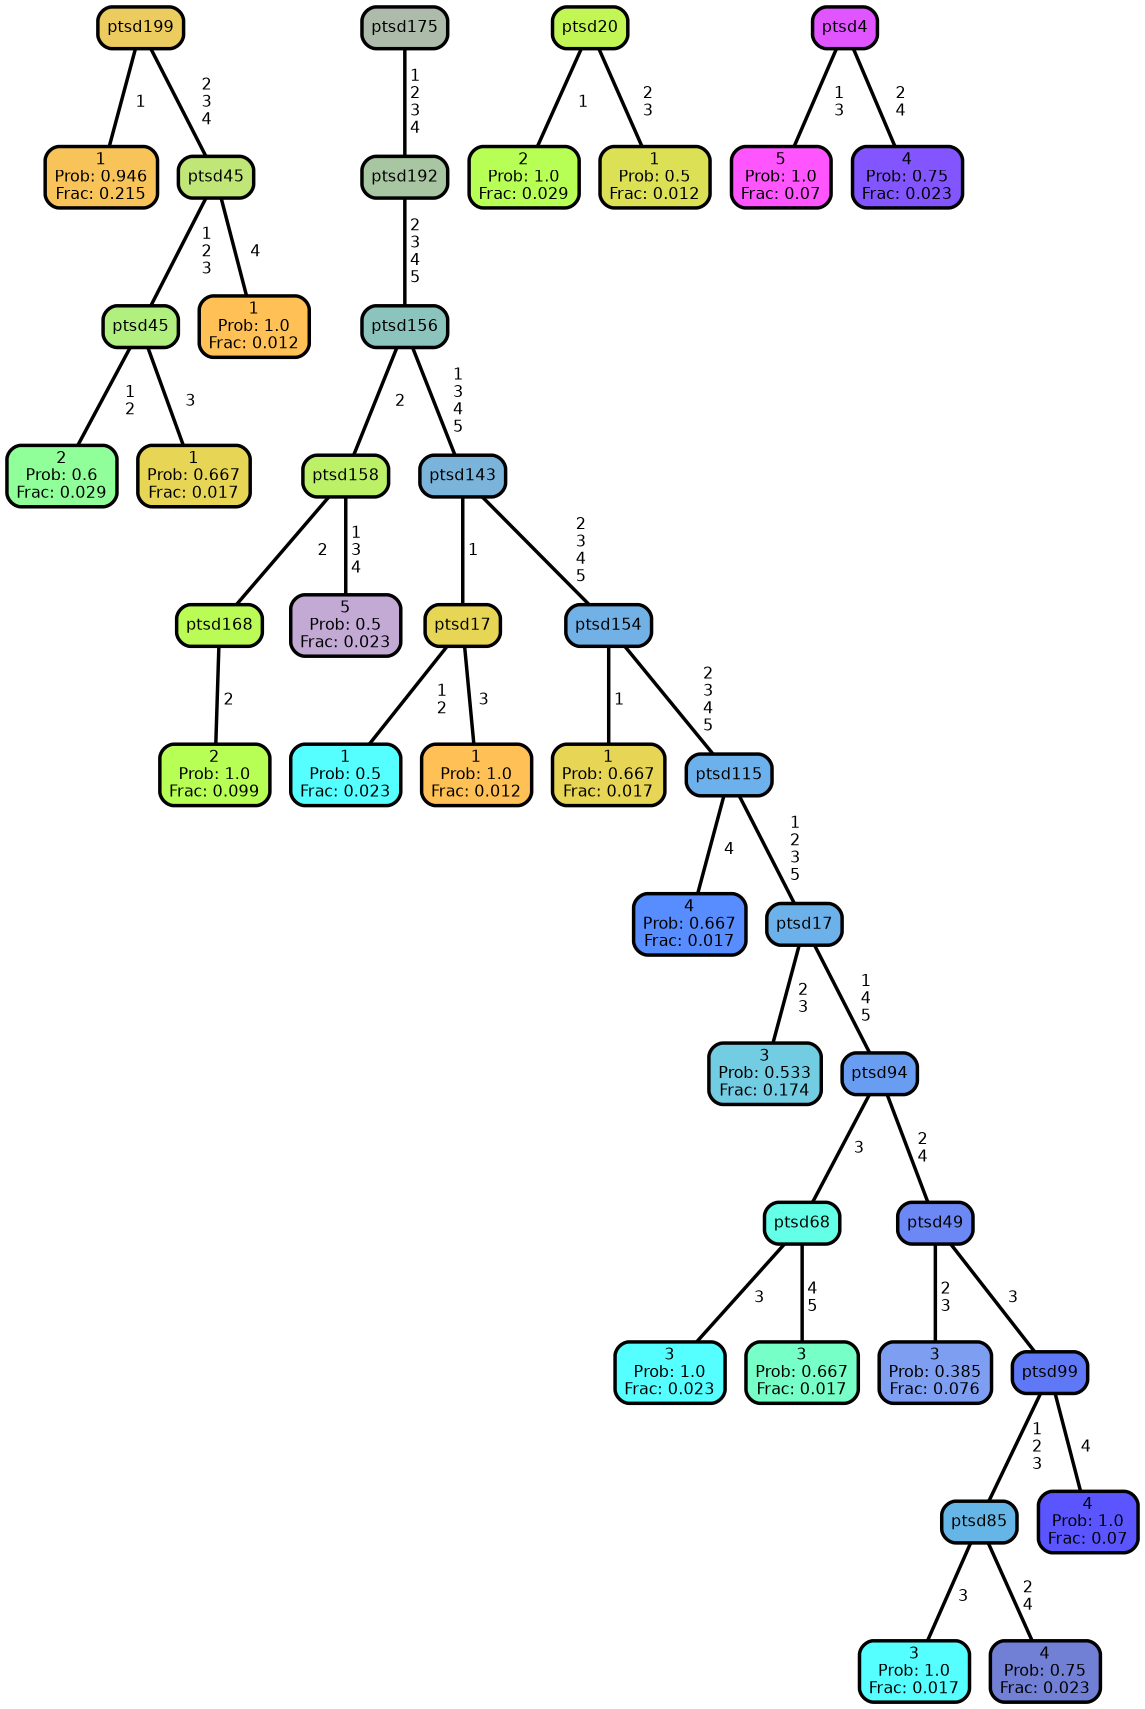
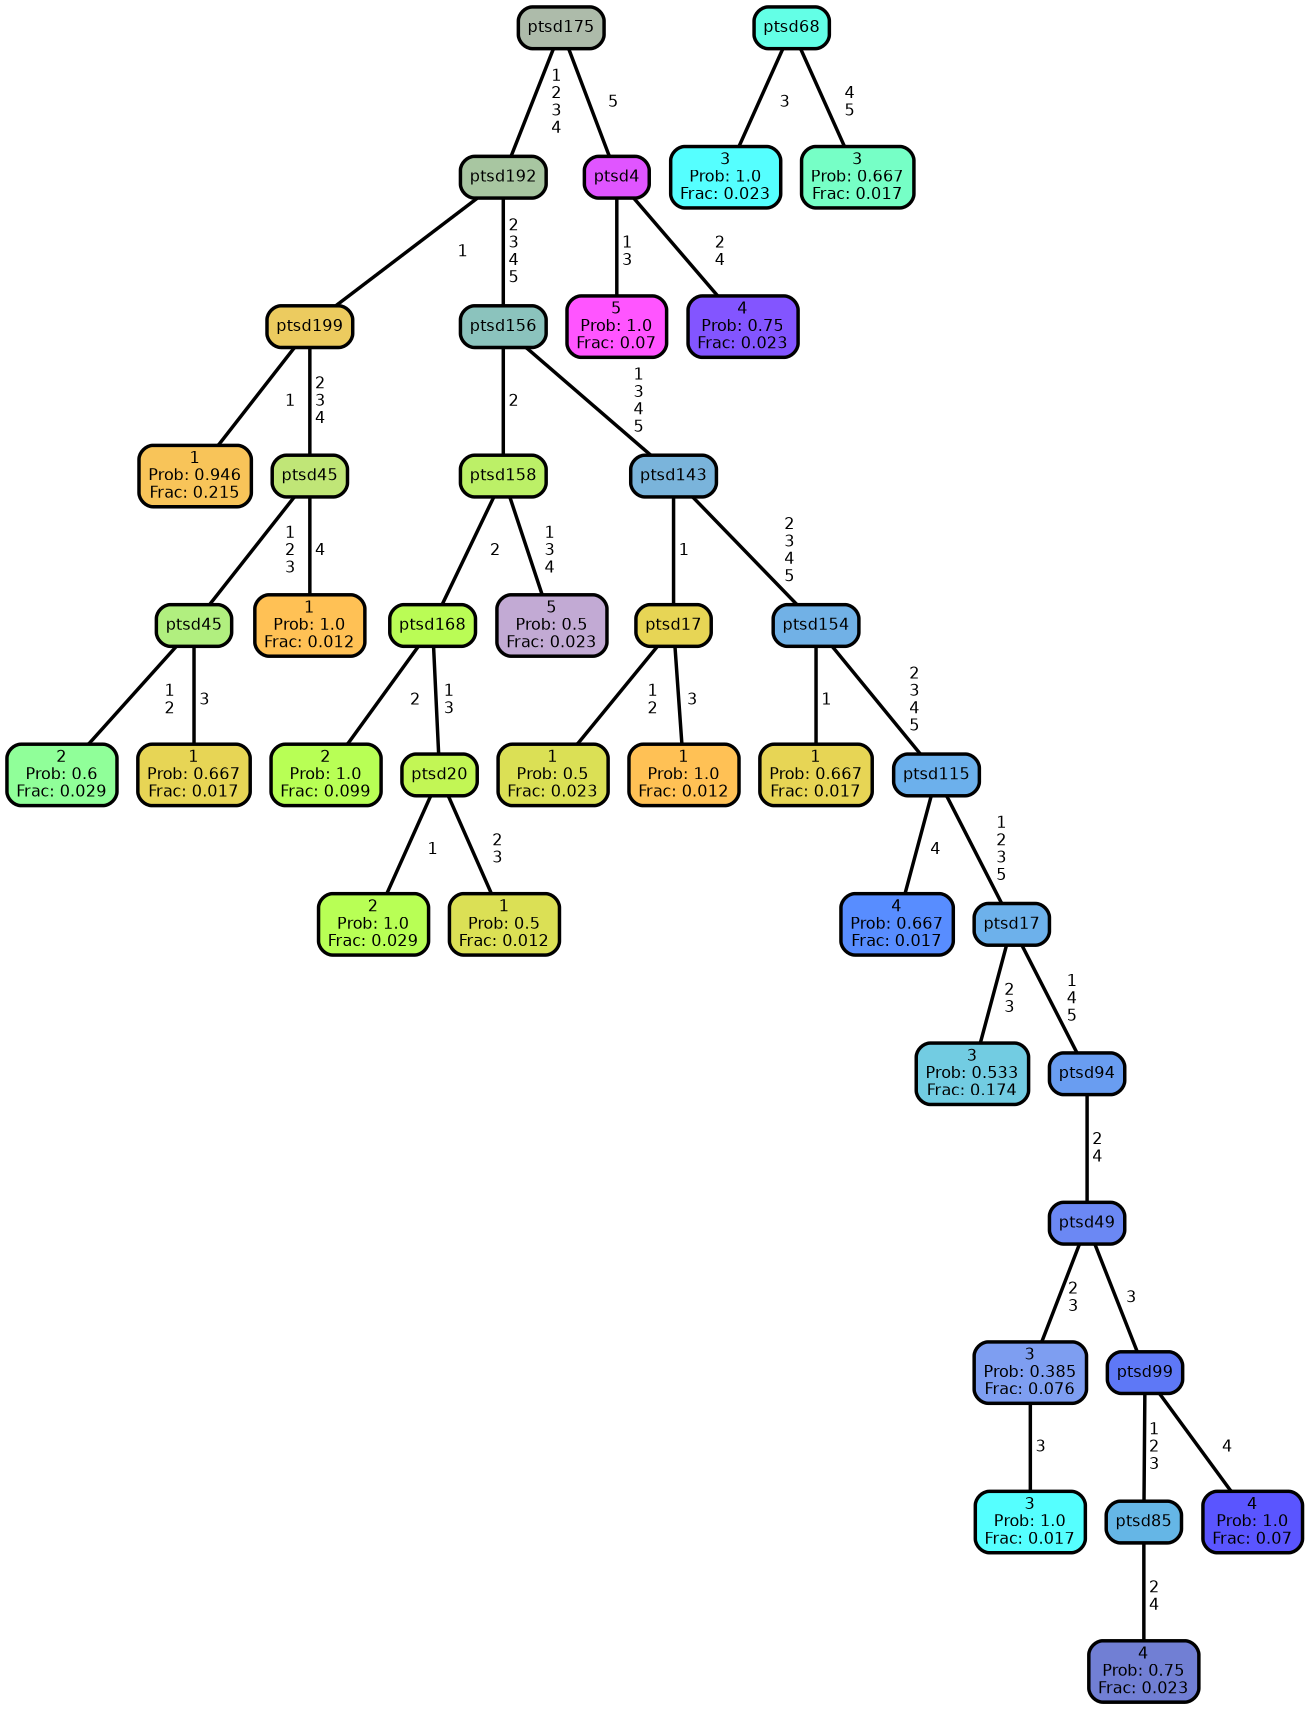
edge "ptsd175" -- "ptsd4": added, label "5"
edge "ptsd192" -- "ptsd199": added, label "1"
edge "ptsd168" -- "ptsd20": added, label "1 3"
node "1 Prob: 0.5 Frac: 0.023": fillcolor #55ffff -> #dbe055
edge "ptsd94" -- "ptsd68": removed, label "3"
edge "ptsd85" -- "3 Prob: 1.0 Frac: 0.017": now "3 Prob: 0.385 Frac: 0.076" -- "3 Prob: 1.0 Frac: 0.017"
